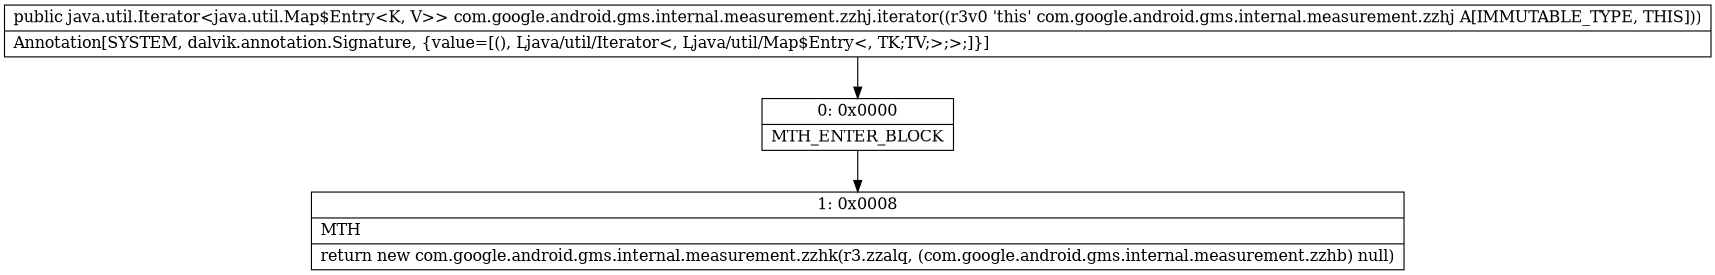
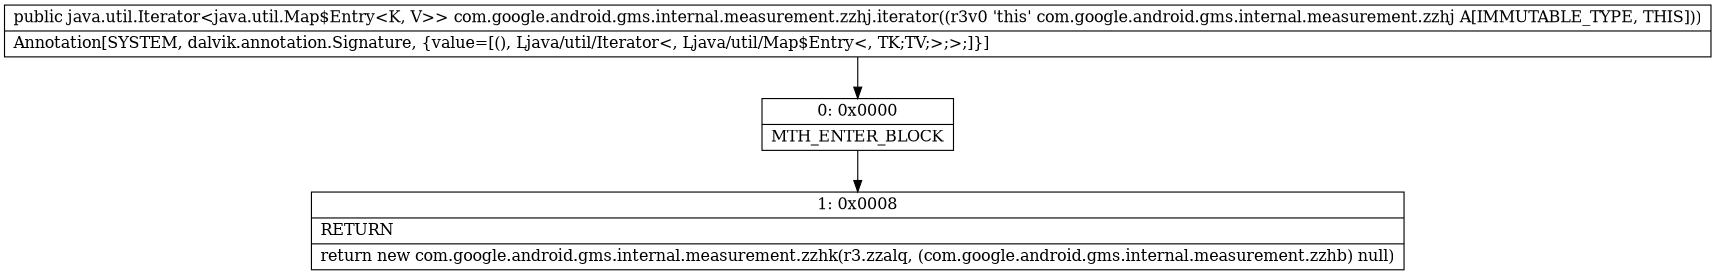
node "1: 0x0008": text "MTH" -> "RETURN"
